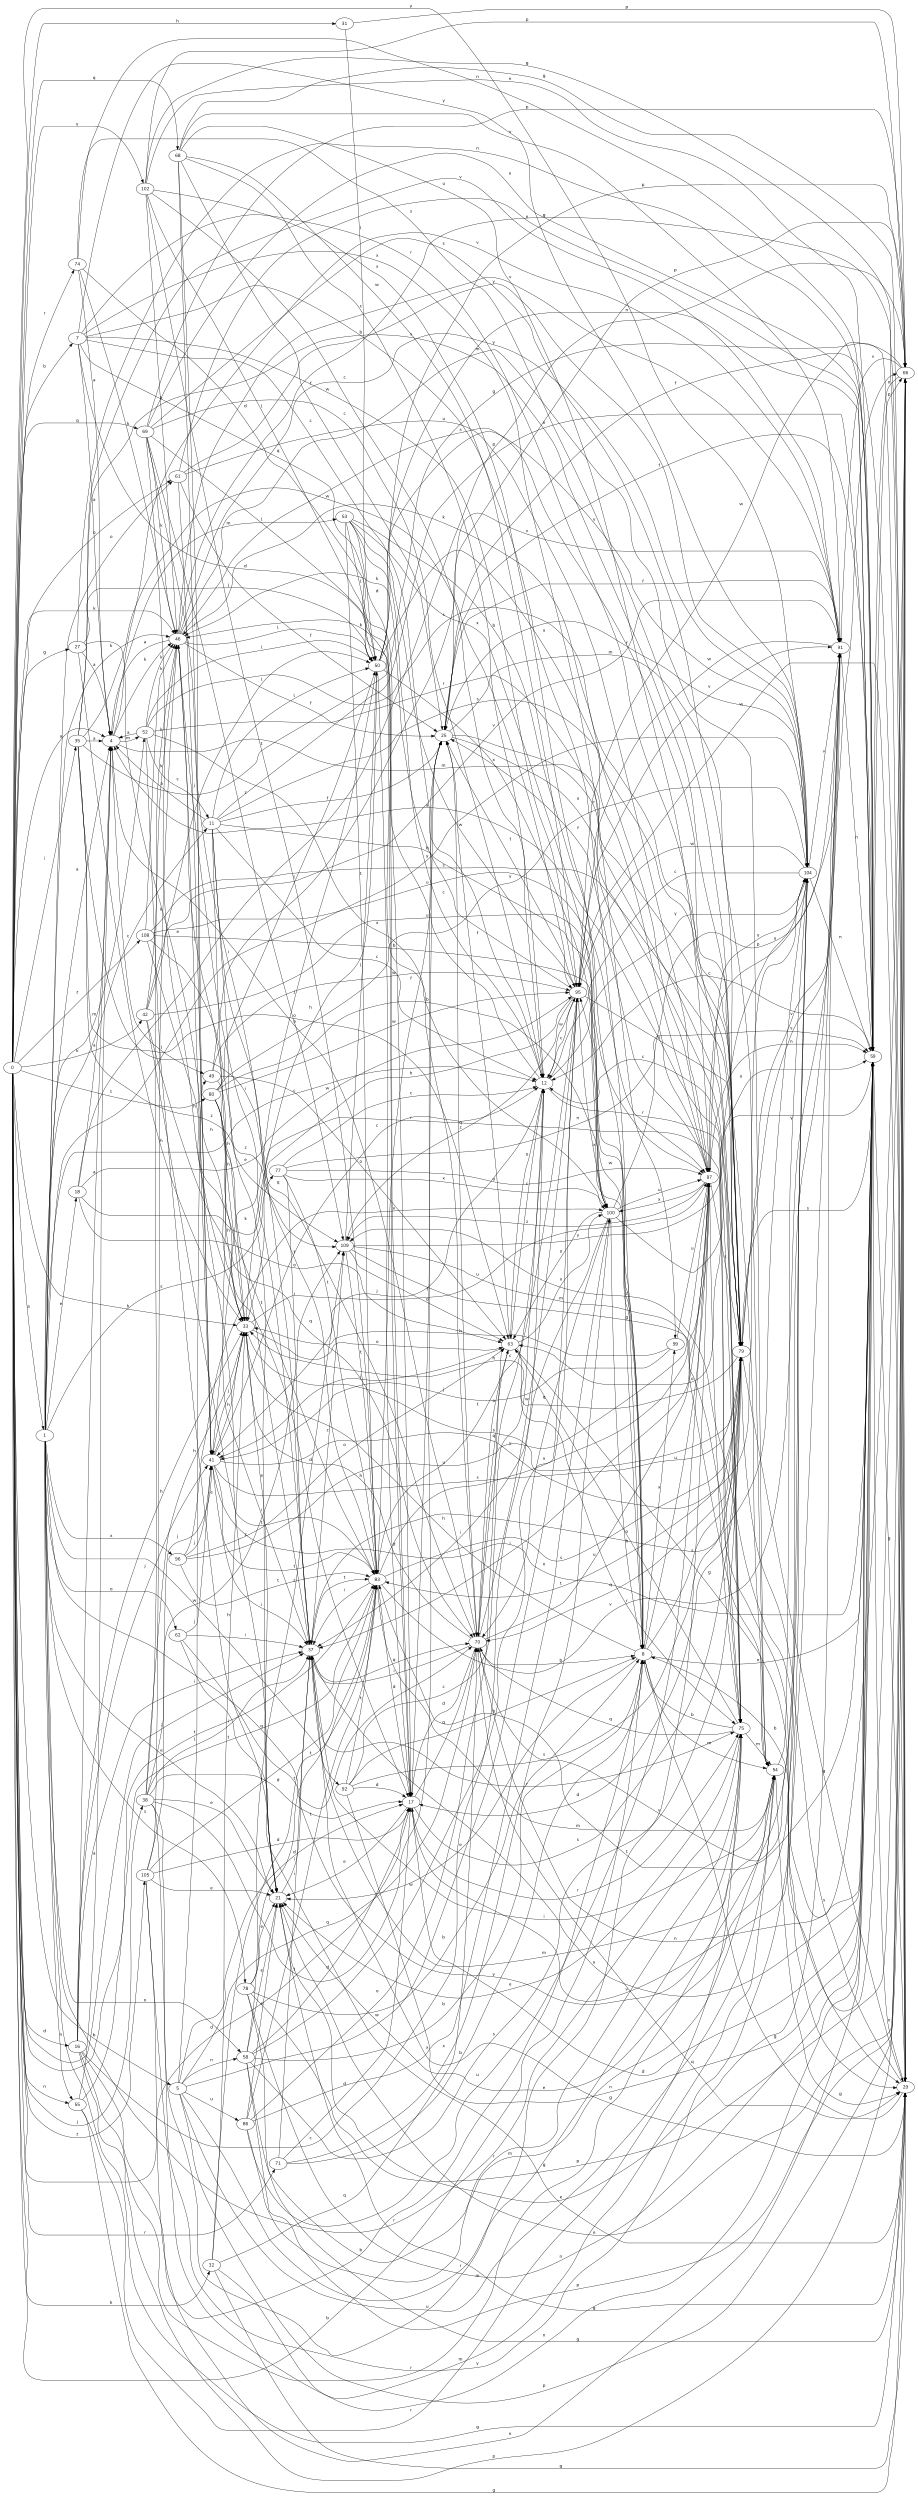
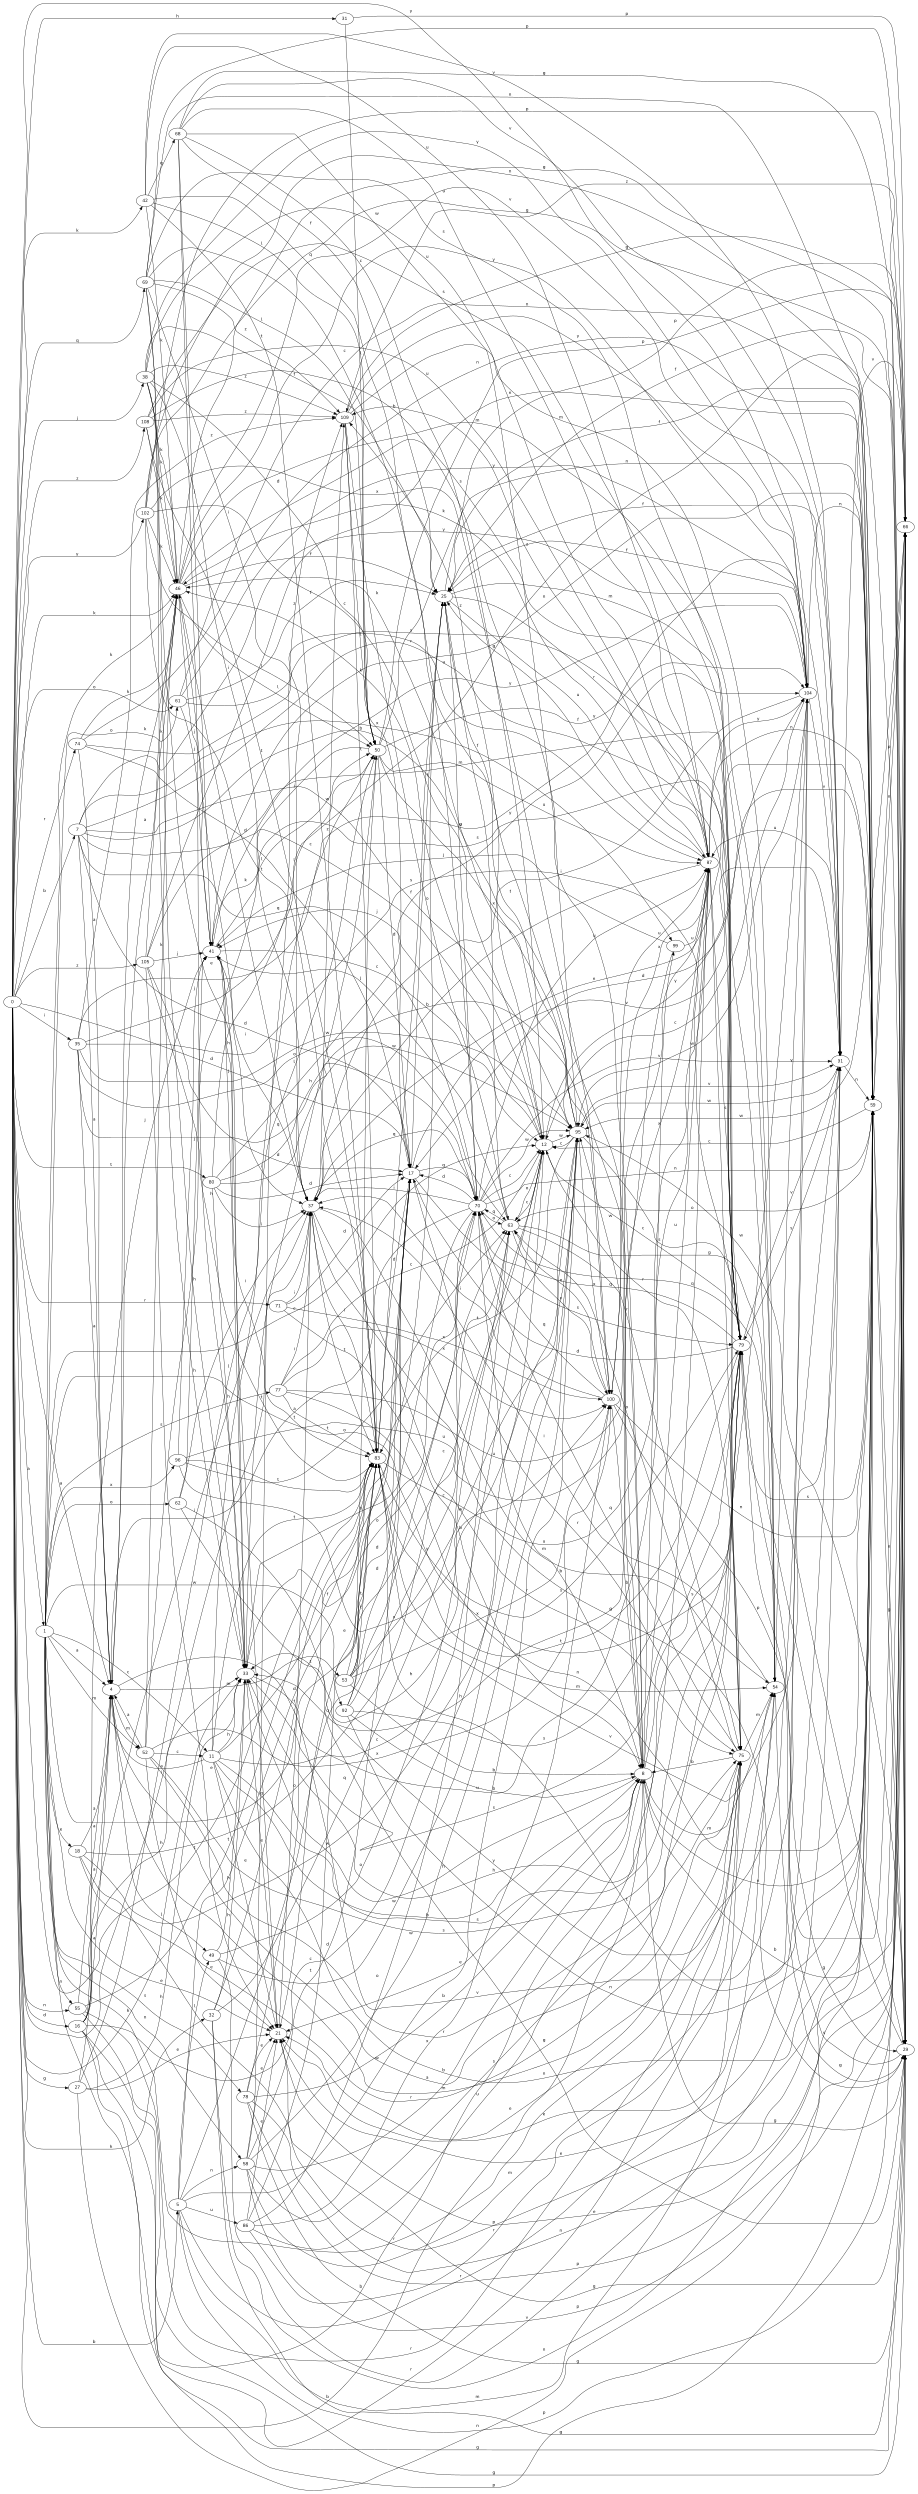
edge "0" -> "68": now "42" -> "68"
